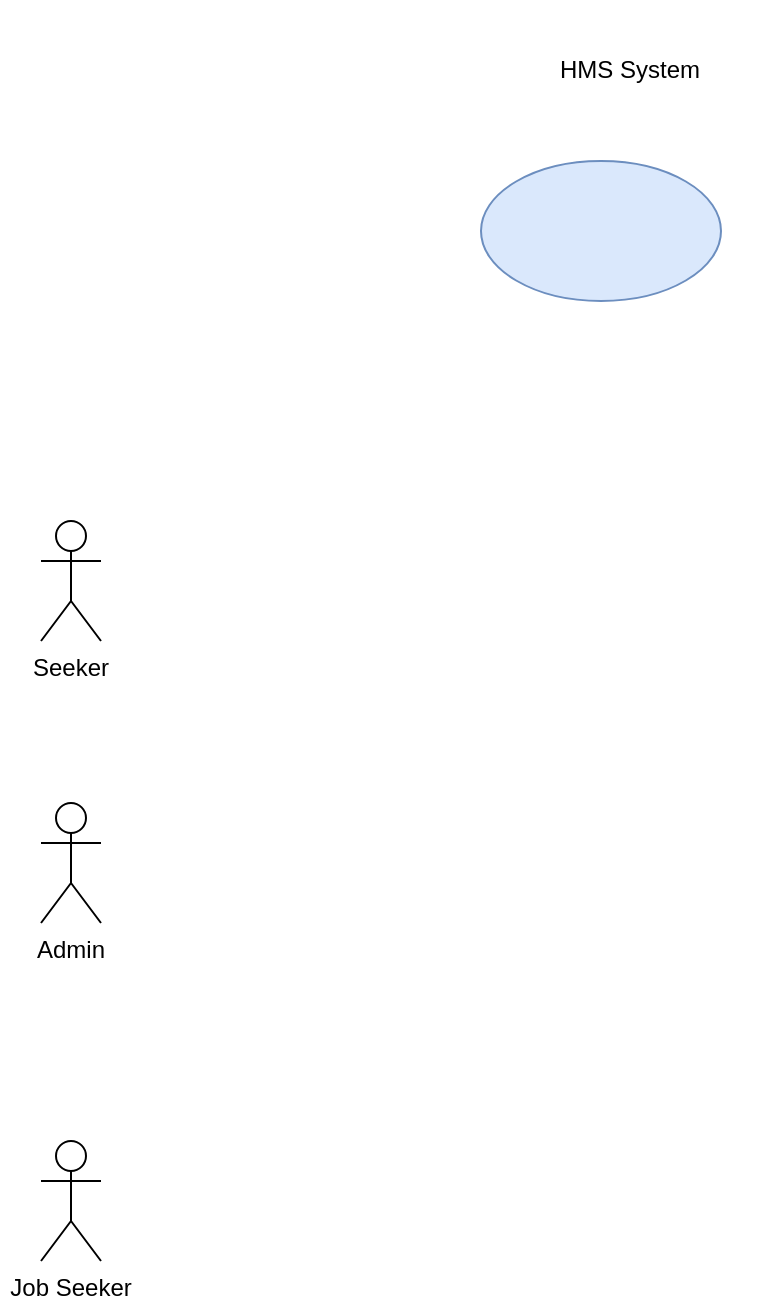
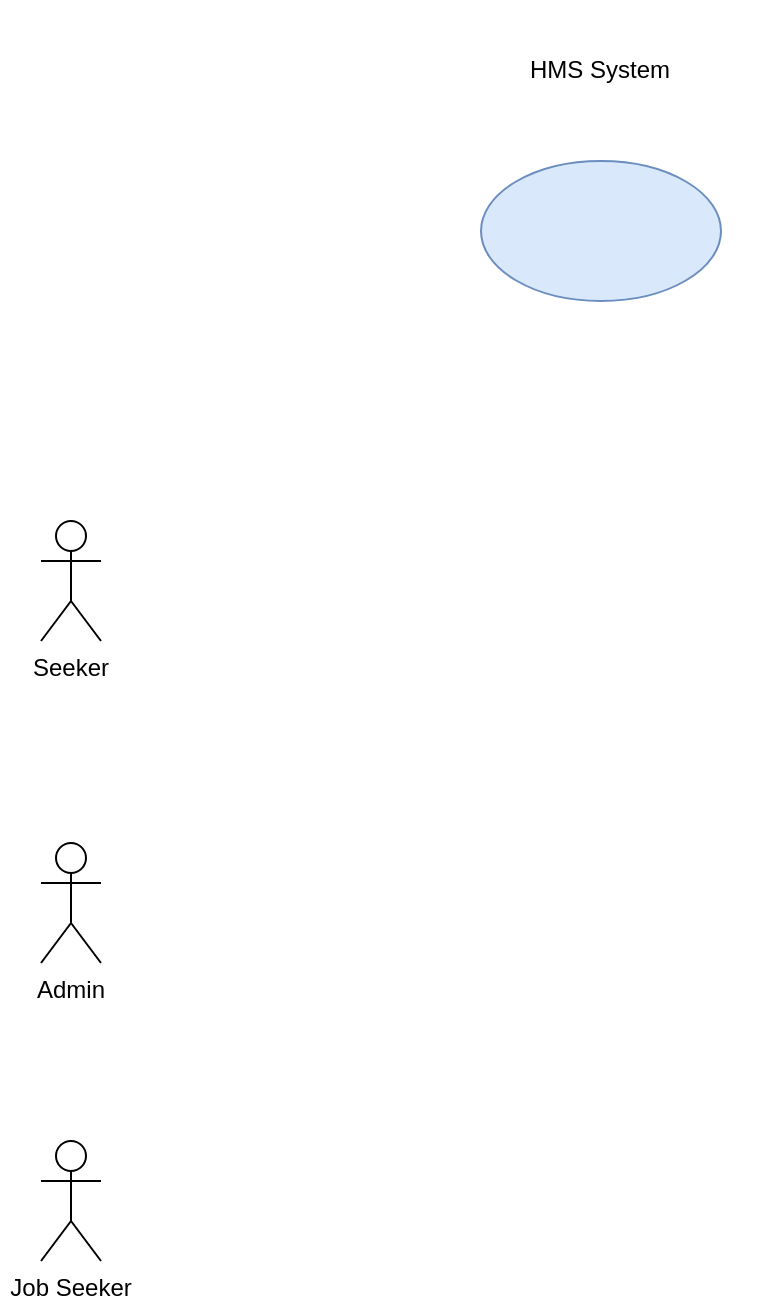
node "HMS System": moved (631, 71) -> (601, 71)
node "Admin": moved (71, 863) -> (71, 903)
